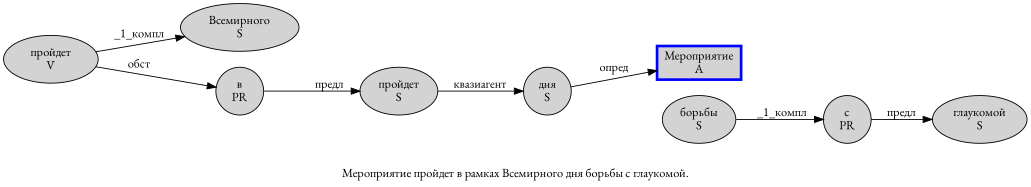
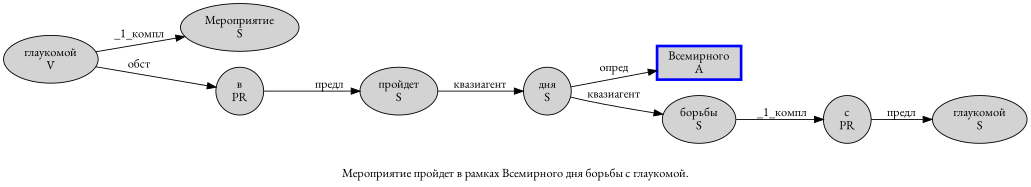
node "Всемирного S": label "Всемирного S" -> "Мероприятие S"
node "пройдет V": label "пройдет V" -> "глаукомой V"
node "Мероприятие A": label "Мероприятие A" -> "Всемирного A"
edge "дня S" -> "борьбы S": added, label "квазиагент"
